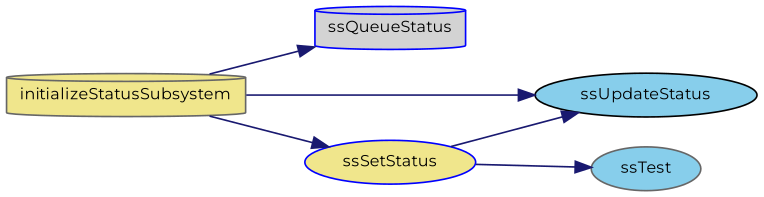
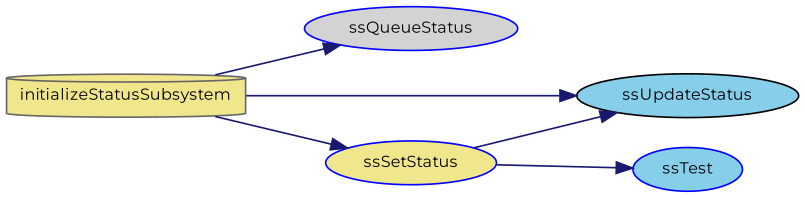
node "ssQueueStatus": shape cylinder -> ellipse
node "ssTest": color gray40 -> blue
